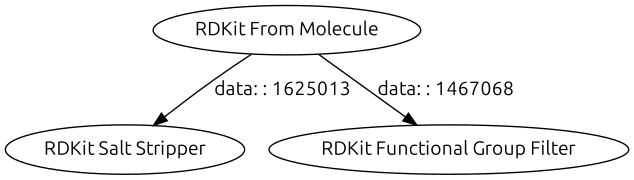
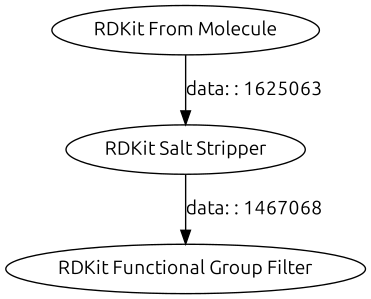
edge "RDKit From Molecule" -> "RDKit Functional Group Filter": now "RDKit Salt Stripper" -> "RDKit Functional Group Filter"
edge "RDKit From Molecule" -> "RDKit Salt Stripper": label "data: : 1625013" -> "data: : 1625063"
